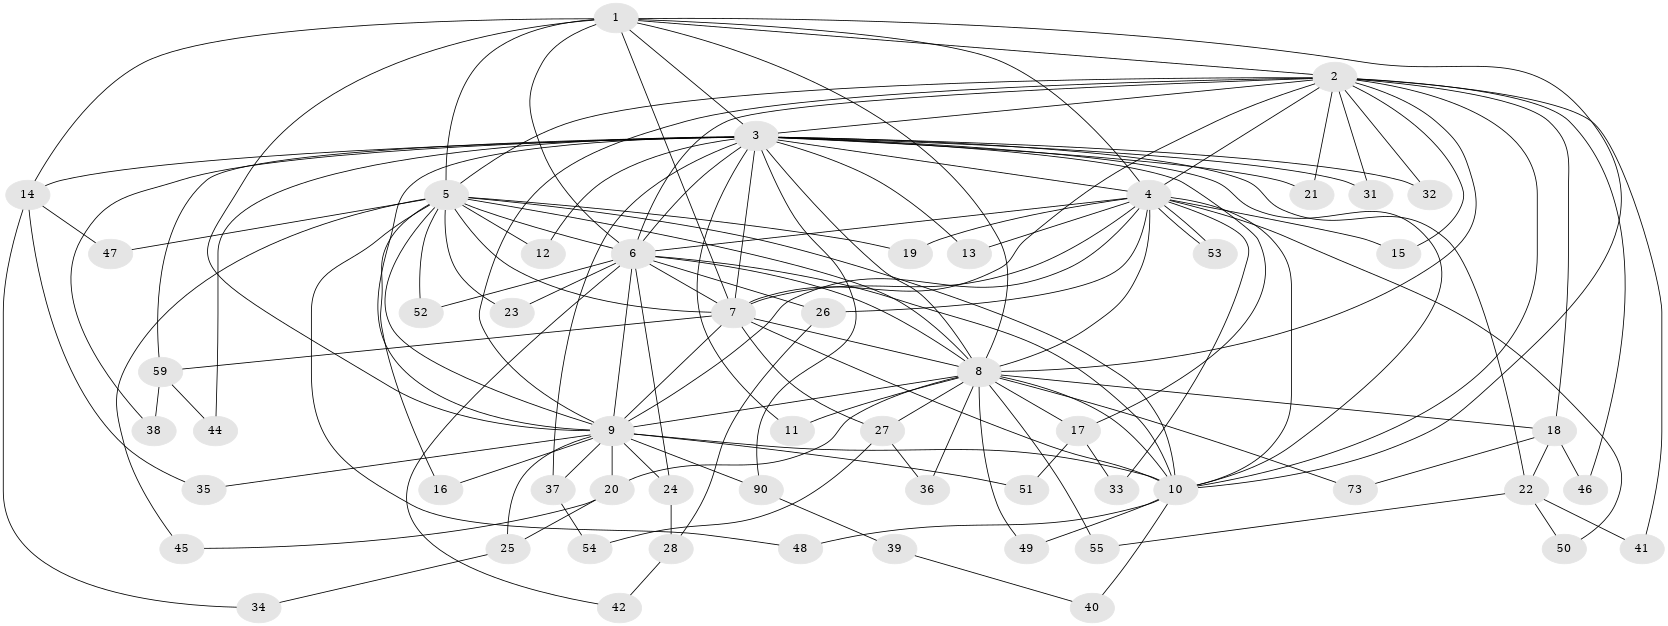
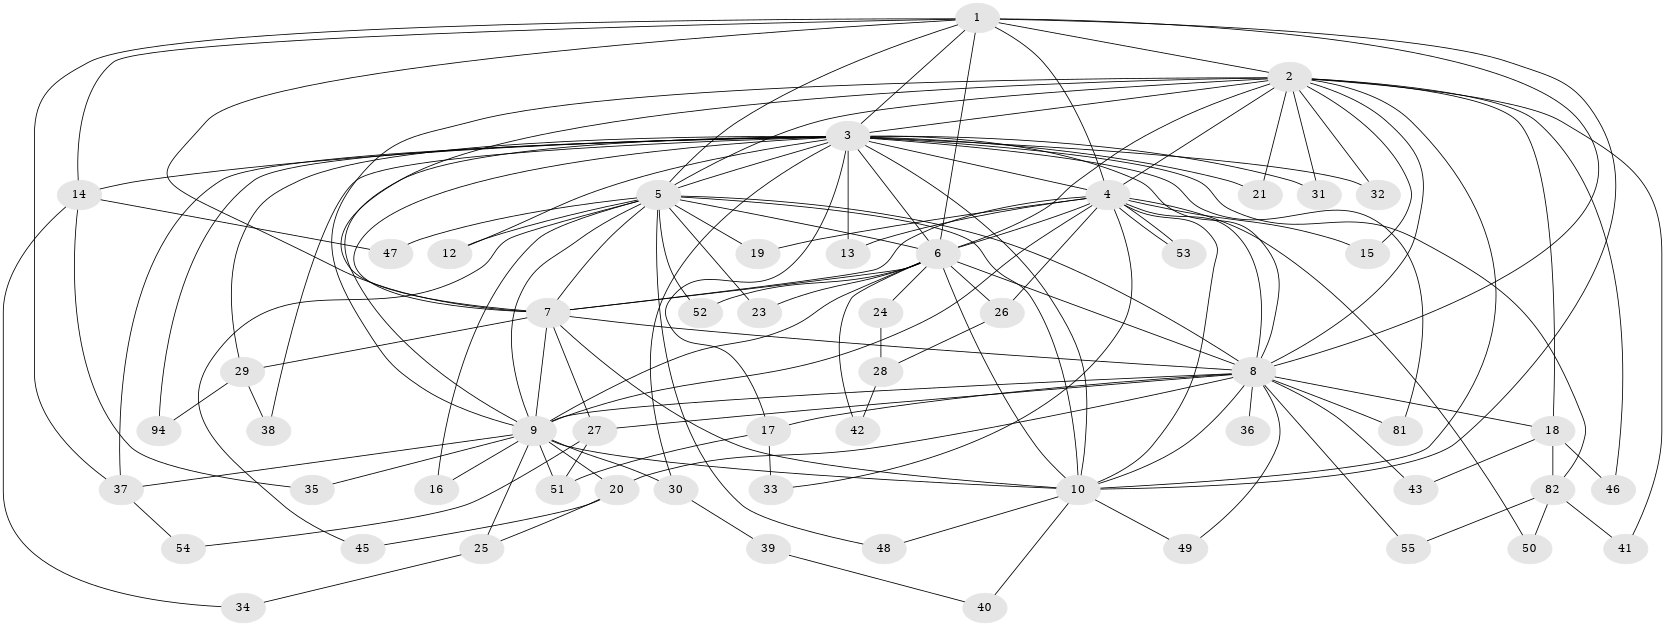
edge "3" -- "5": added
edge "1" -- "9": now "1" -- "37"
node "59": label "59" -> "29"
node "44": label "44" -> "94"
node "11": label "11" -> "81"
edge "9" -- "24": removed
edge "27" -- "36": now "27" -- "51"
node "90": label "90" -> "30"
node "73": label "73" -> "43"
node "22": label "22" -> "82"
